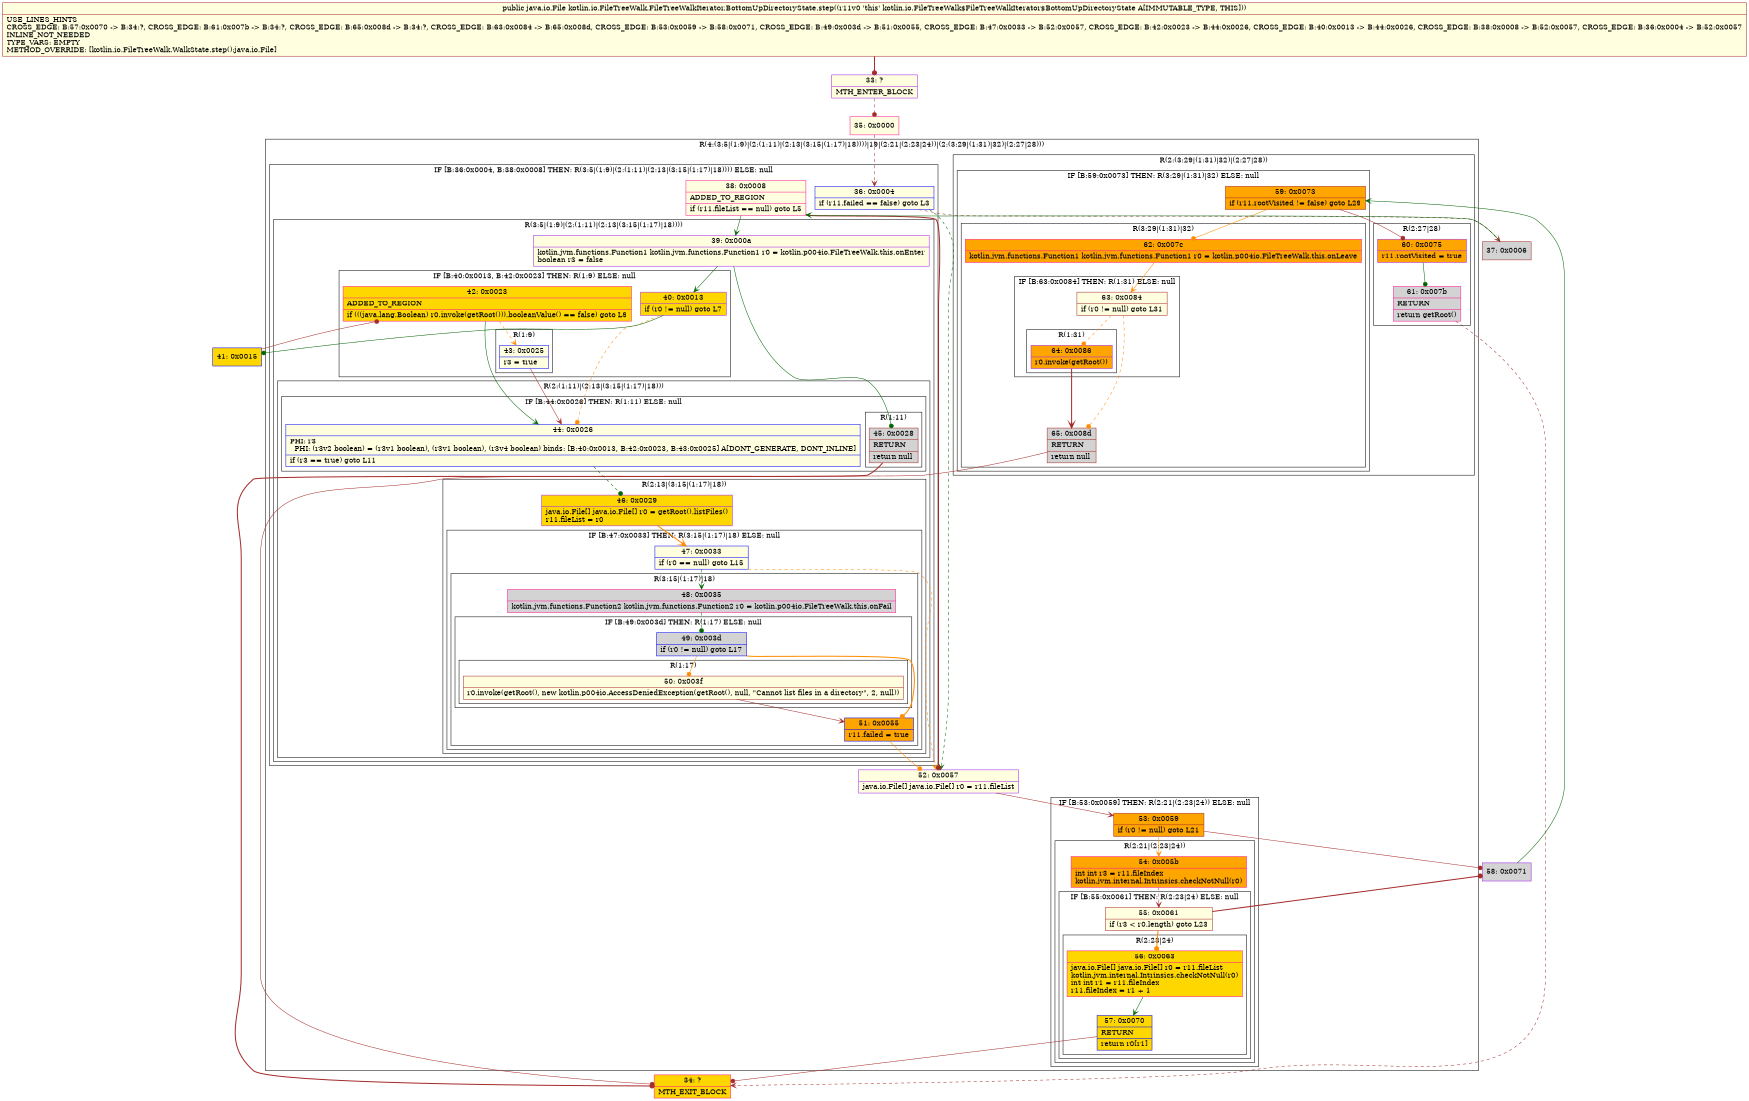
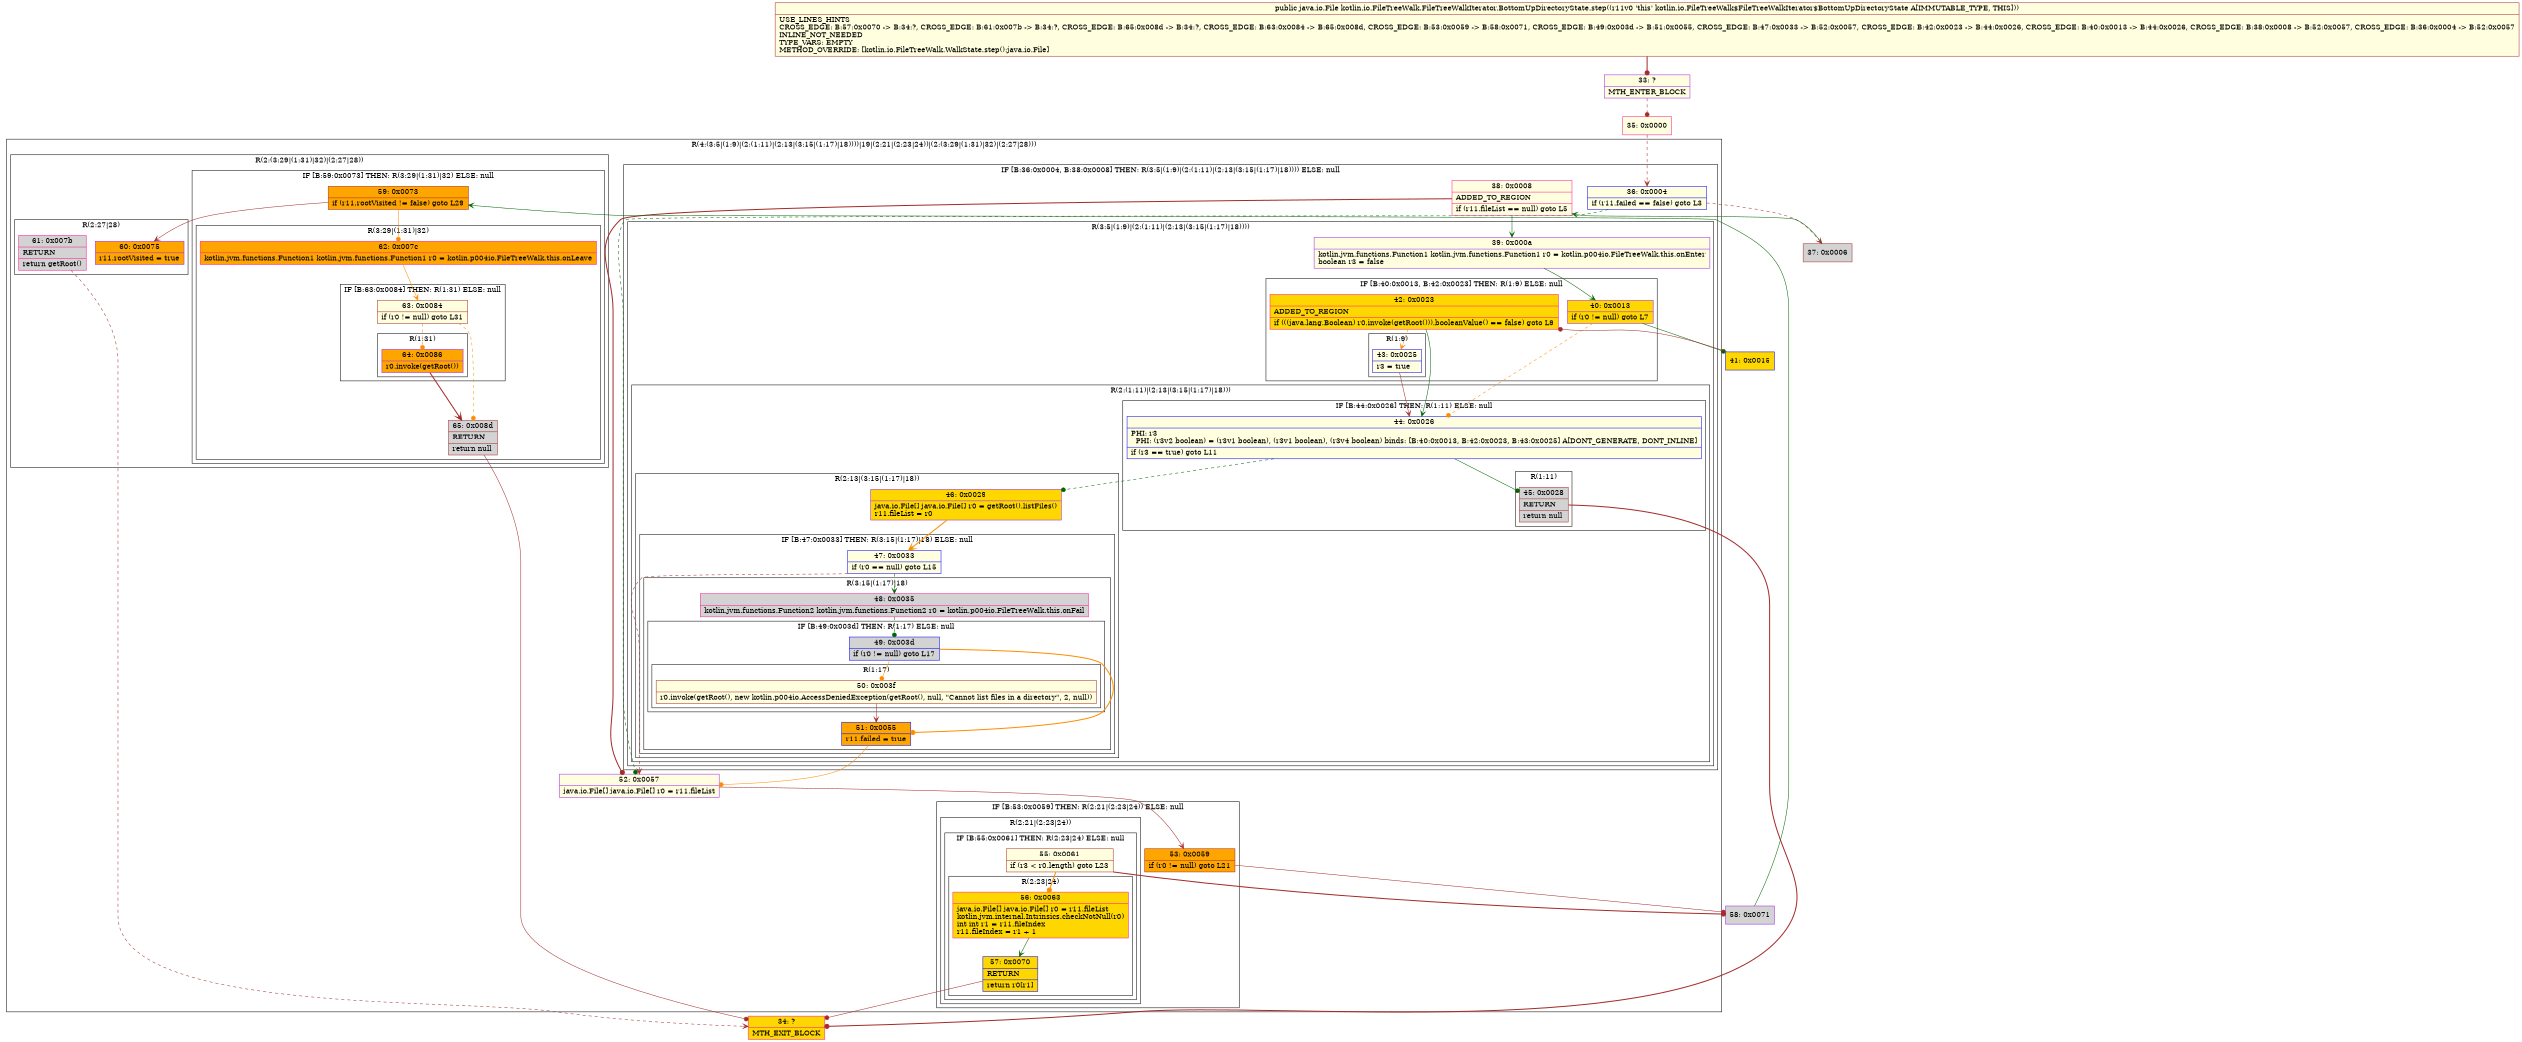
edge "59: 0x0073" -> "60: 0x0075": arrowhead dot -> vee
edge "60: 0x0075" -> "61: 0x007b": removed
edge "39: 0x000a" -> "45: 0x0028": now "44: 0x0026" -> "45: 0x0028"
edge "36: 0x0004" -> "52: 0x0057": arrowhead vee -> dot
edge "47: 0x0033" -> "52: 0x0057": color darkorange -> brown
node "54: 0x005b": removed
